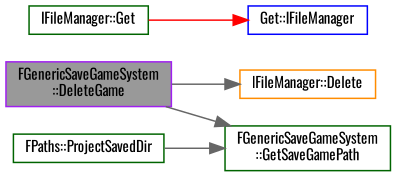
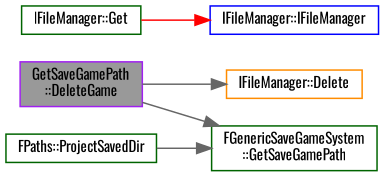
node "Get::IFileManager": label "Get::IFileManager" -> "IFileManager::IFileManager"
node "FGenericSaveGameSystem ::DeleteGame": label "FGenericSaveGameSystem ::DeleteGame" -> "GetSaveGamePath ::DeleteGame"
